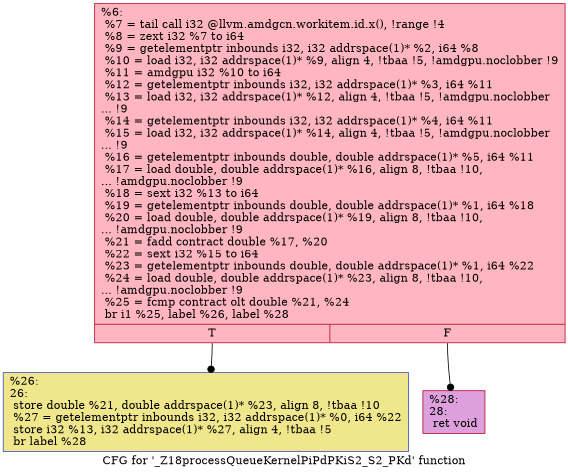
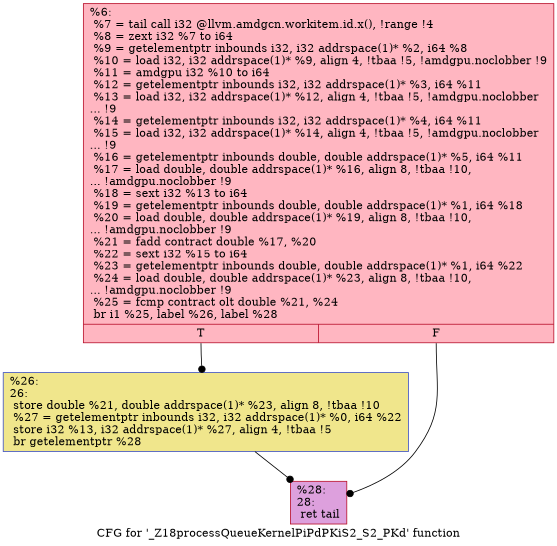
node "%28:": text "ret void" -> "ret tail"
node "%26:": text "br label %28" -> "br getelementptr %28"
edge "%26:" -> "%28:": added
